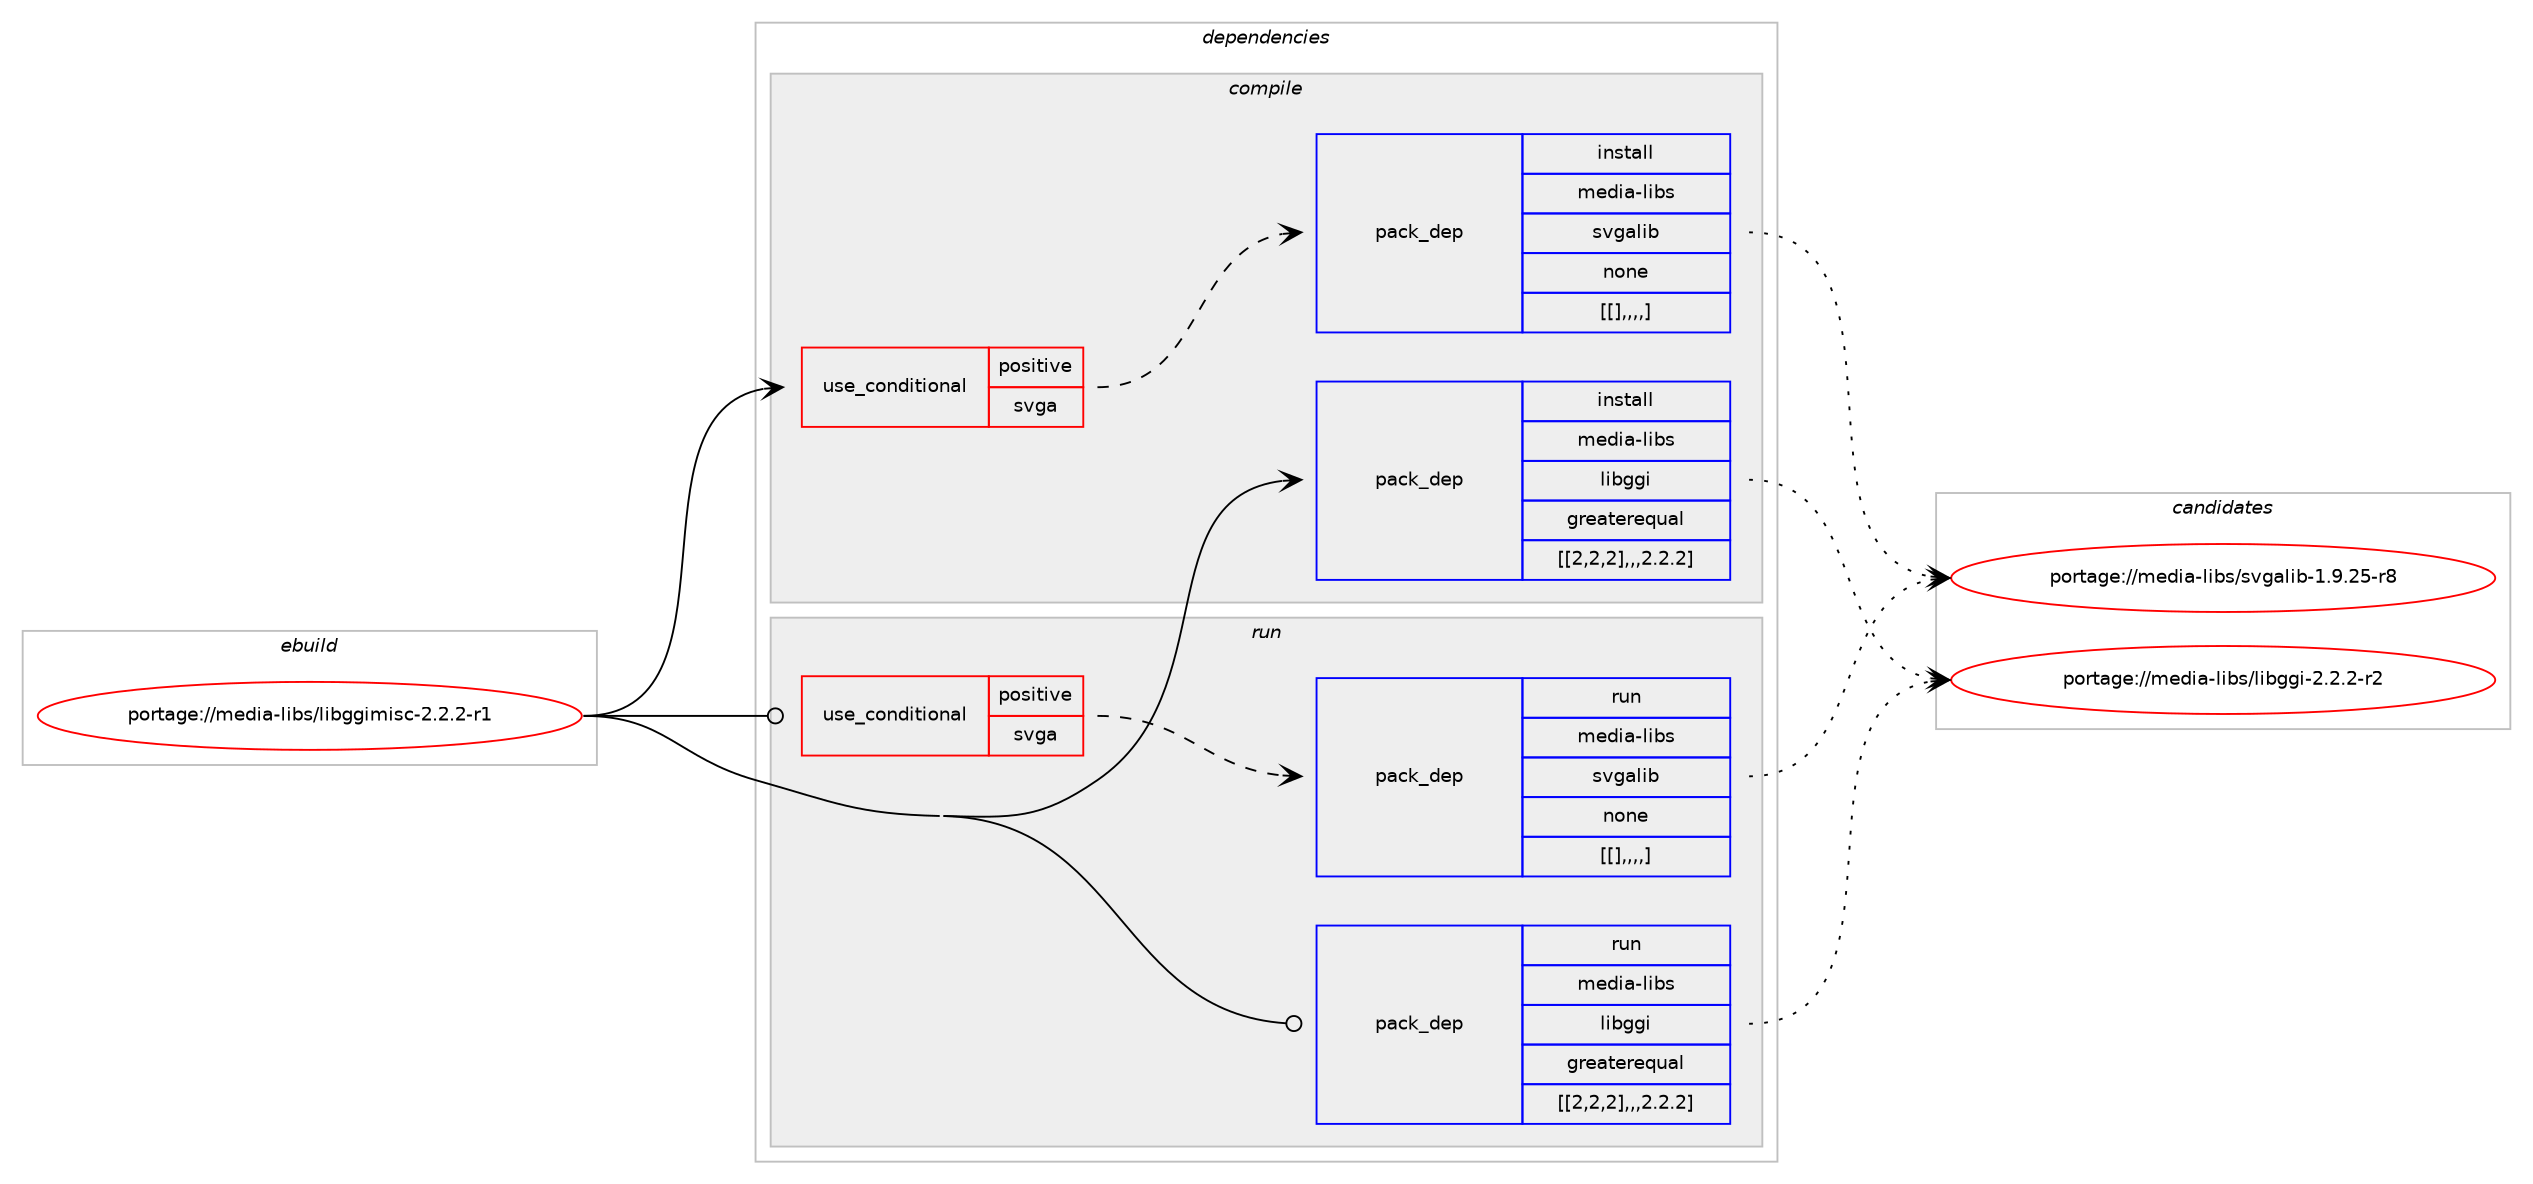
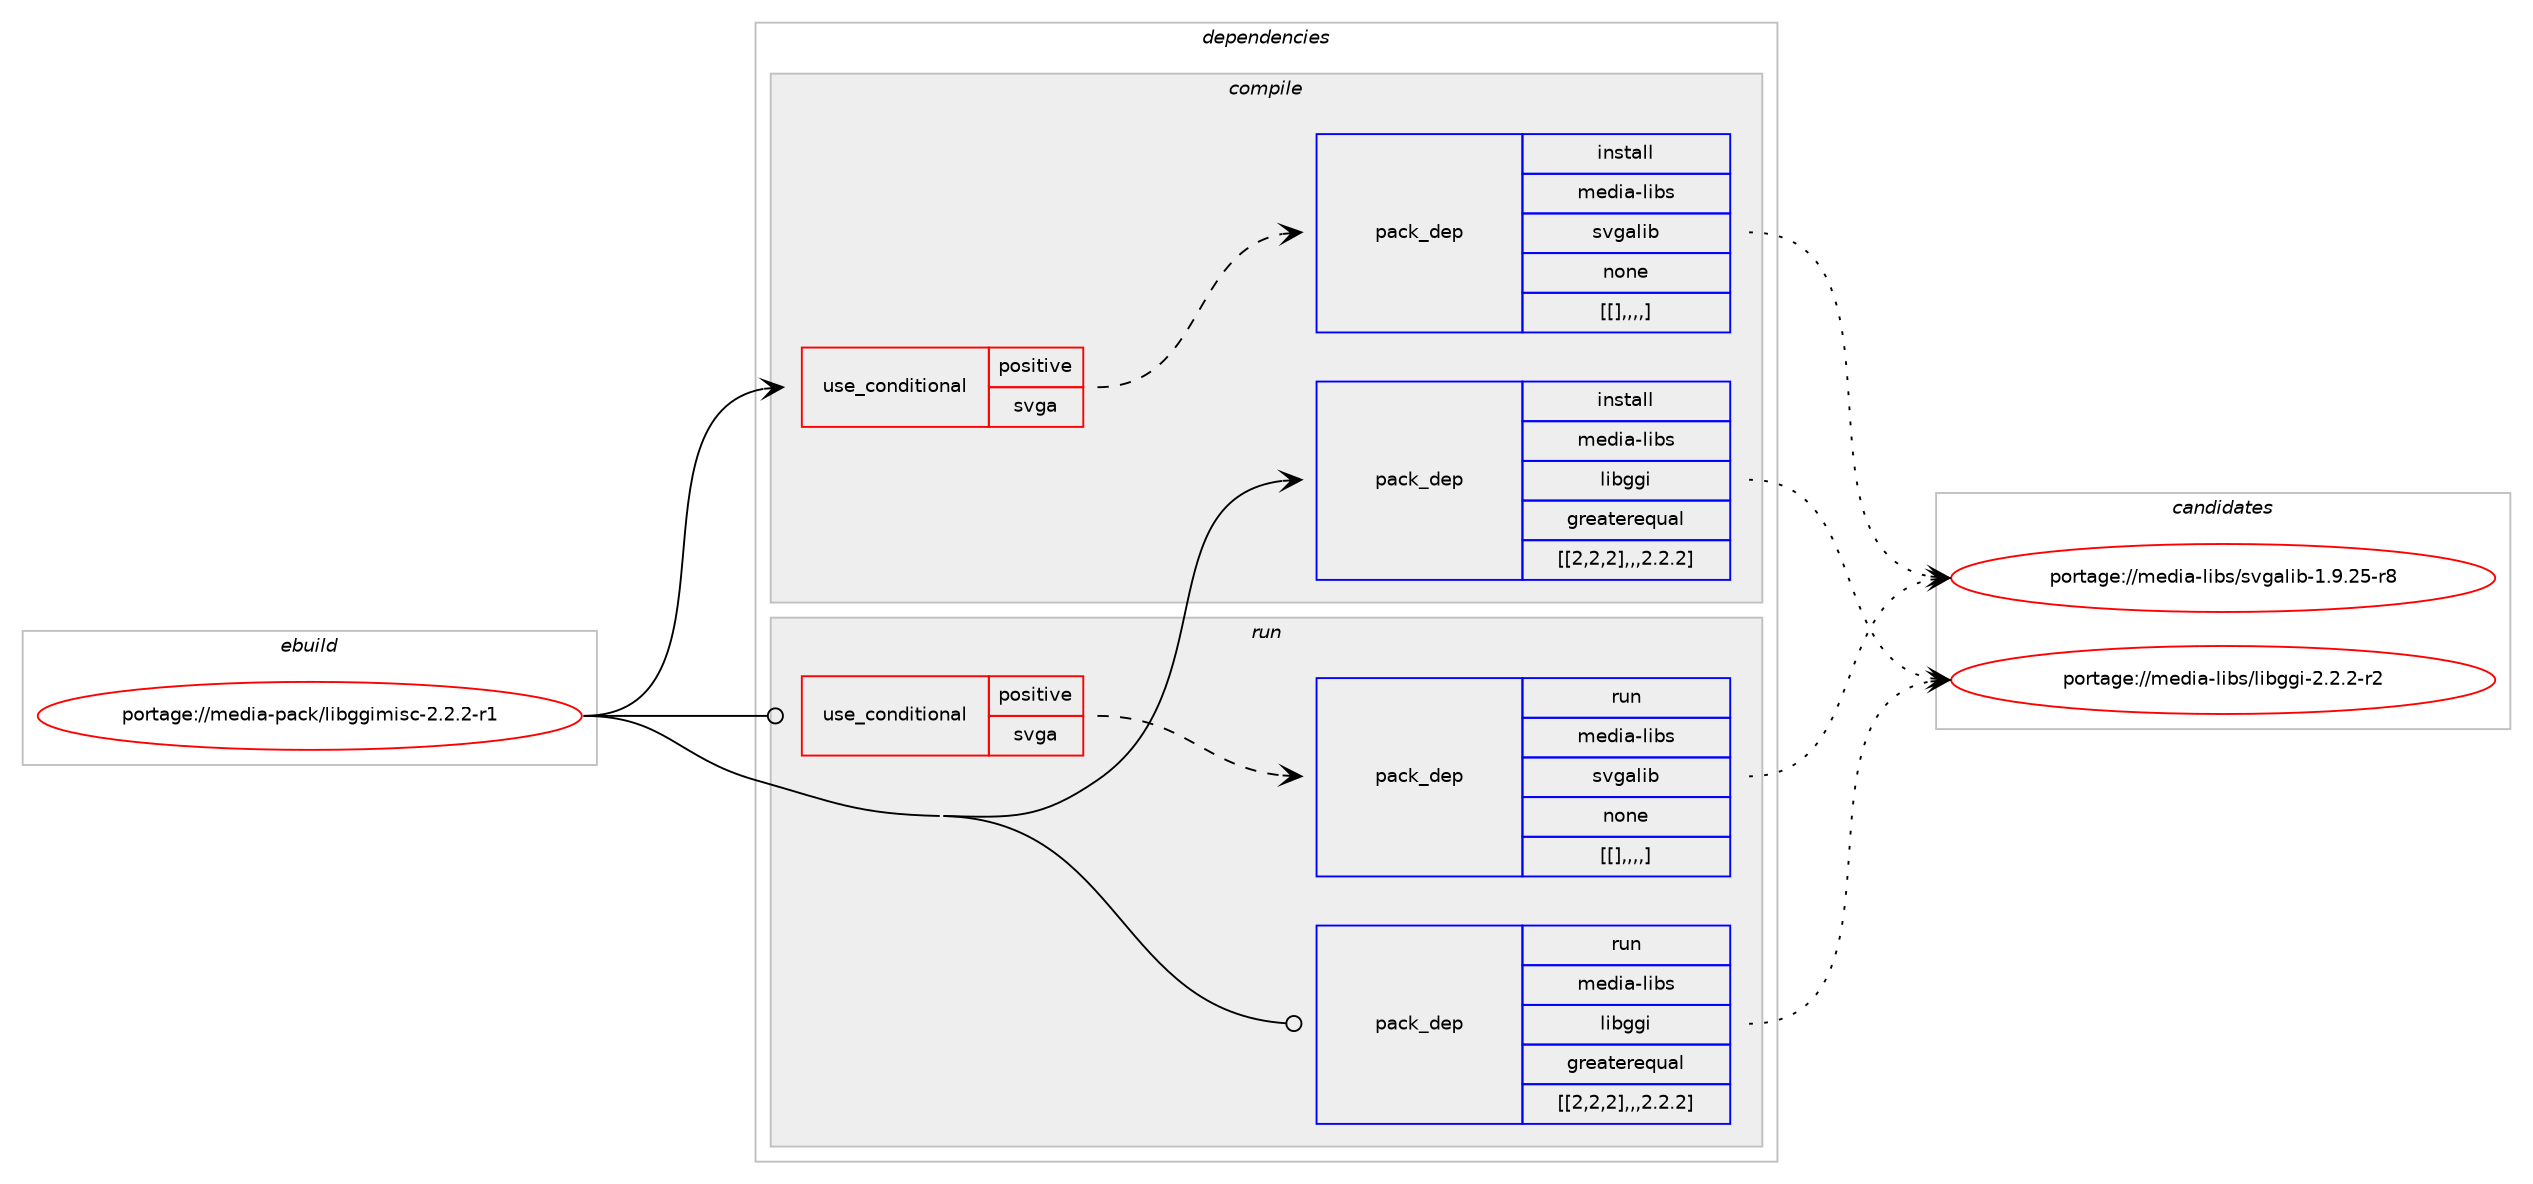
node "portage://media-libs/libggimisc-2.2.2-r1": label "portage://media-libs/libggimisc-2.2.2-r1" -> "portage://media-pack/libggimisc-2.2.2-r1"
